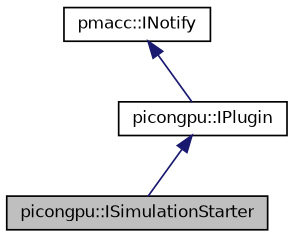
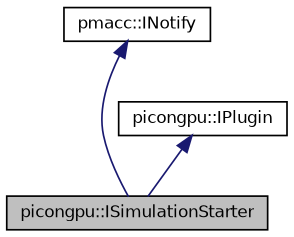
edge "picongpu::IPlugin" -> "pmacc::INotify": now "picongpu::ISimulationStarter" -> "pmacc::INotify"
